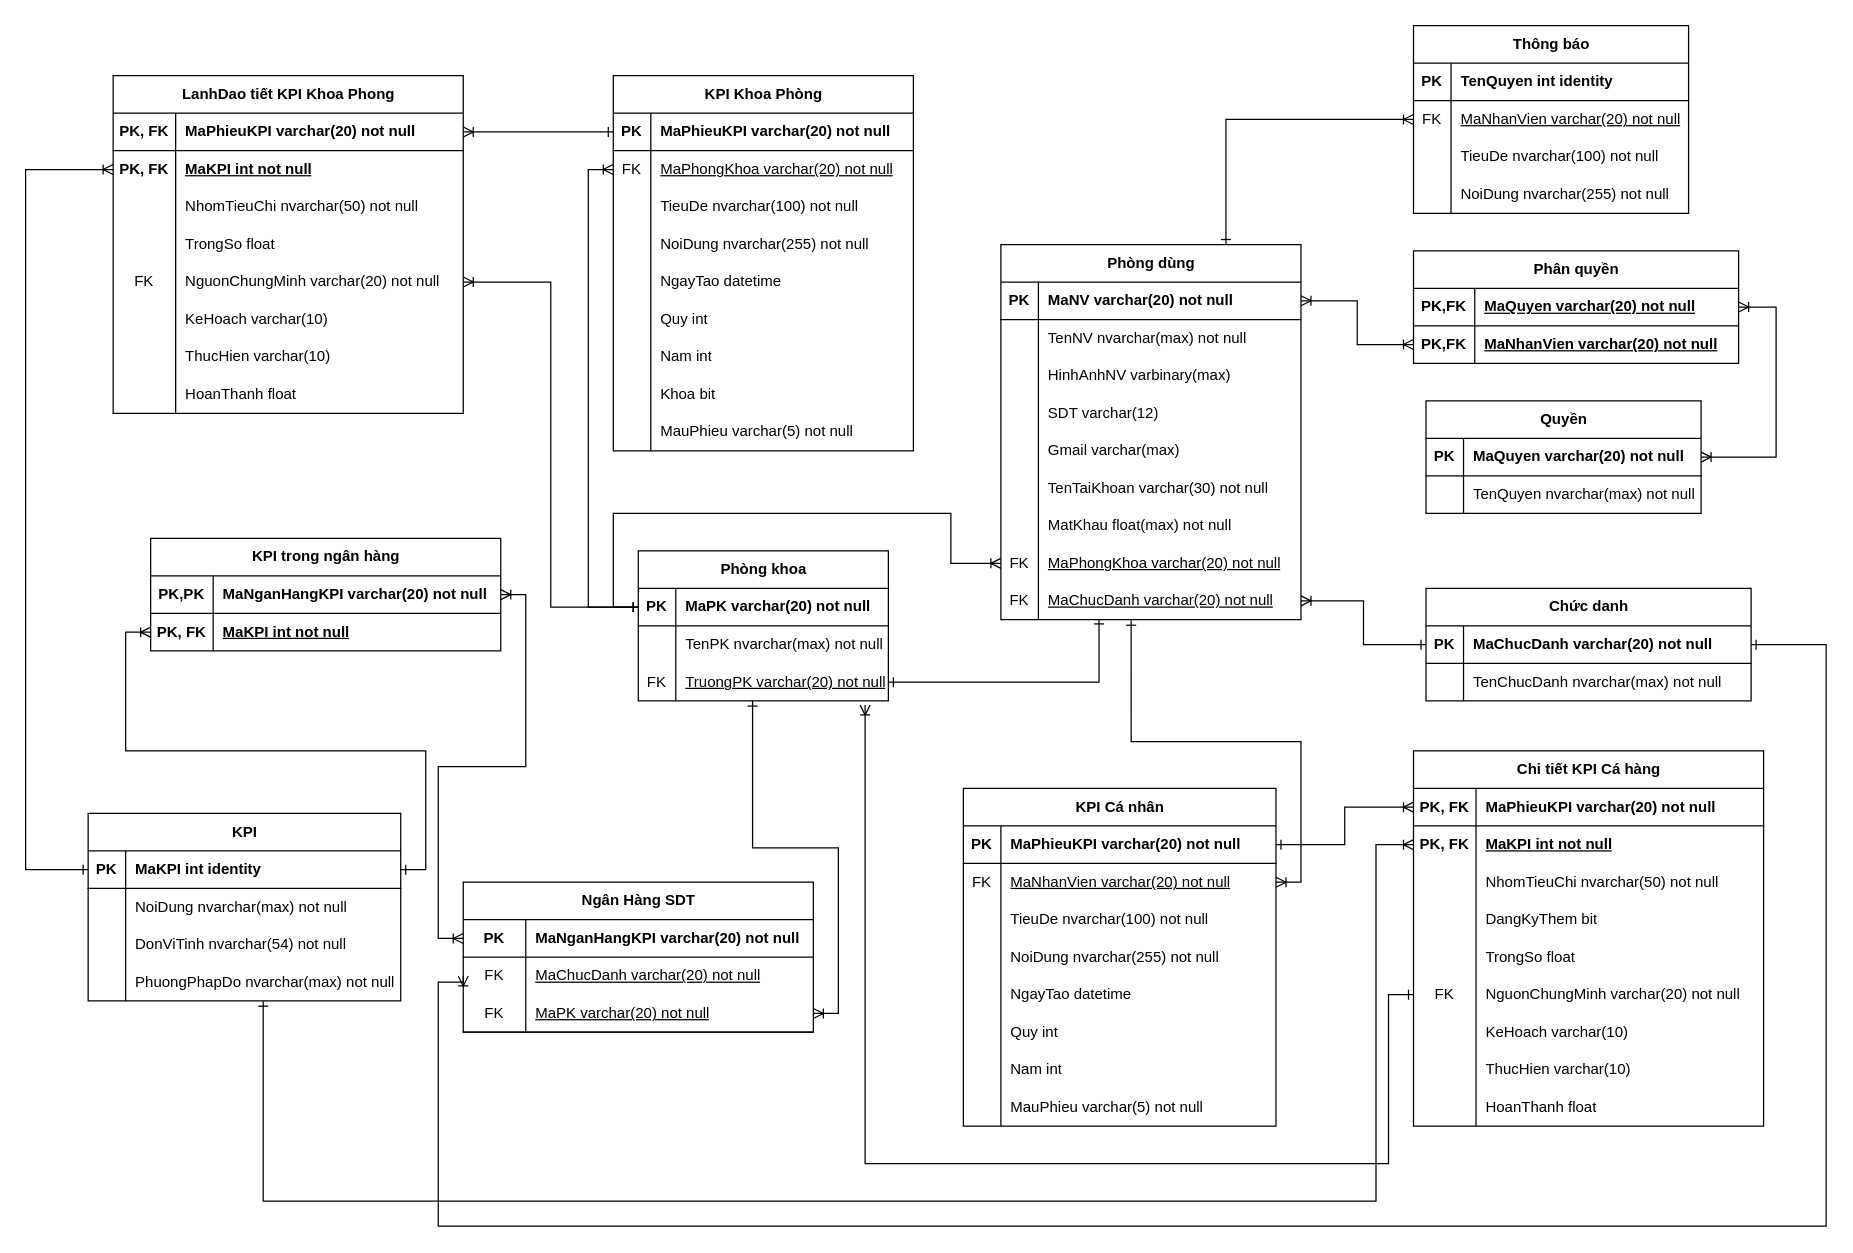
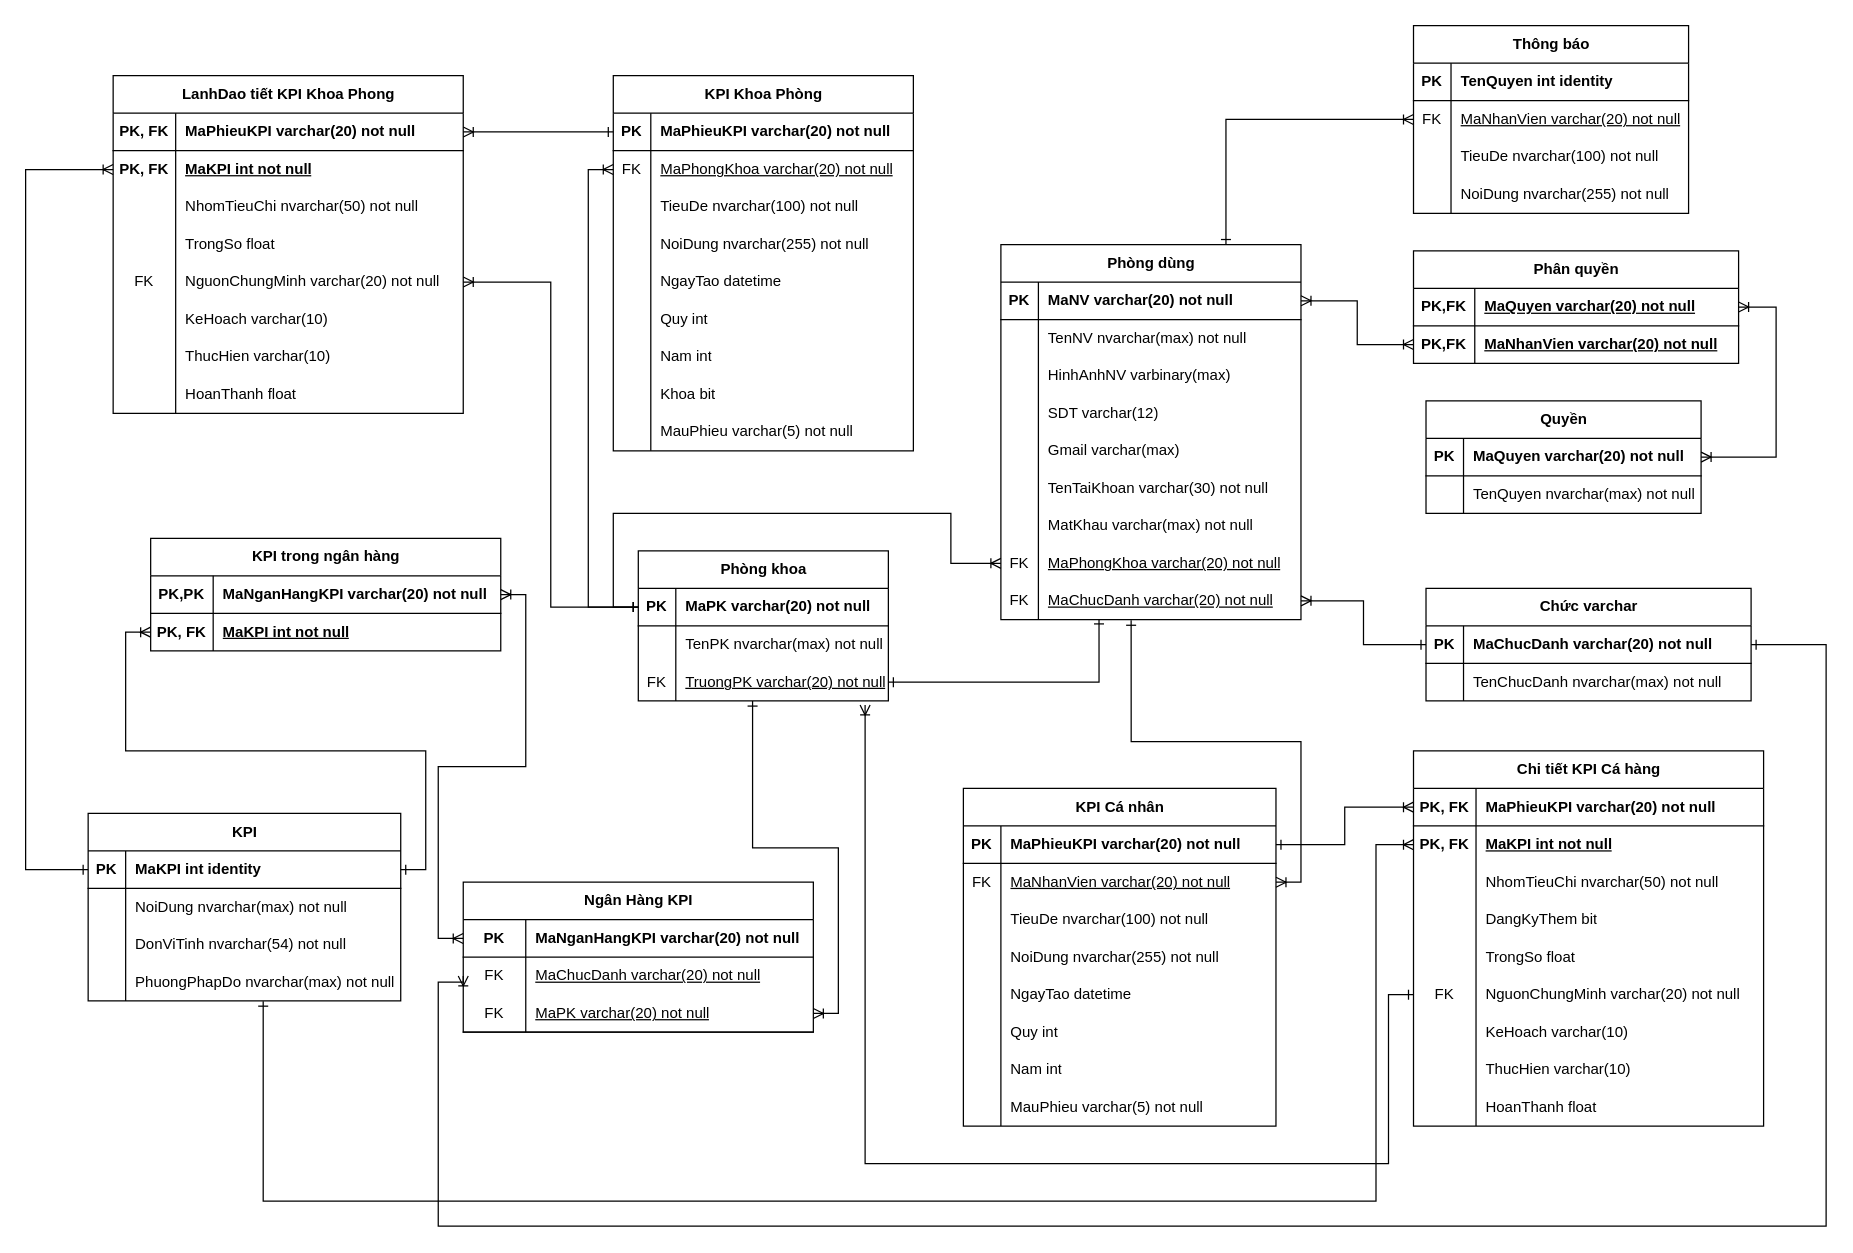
node "MatKhau float(max) not null": label "MatKhau float(max) not null" -> "MatKhau varchar(max) not null"
node "Chức danh": label "Chức danh" -> "Chức varchar"
node "Ngân Hàng SDT": label "Ngân Hàng SDT" -> "Ngân Hàng KPI"
